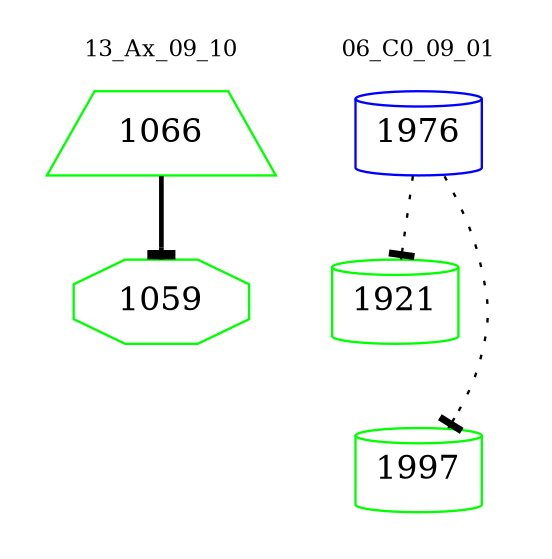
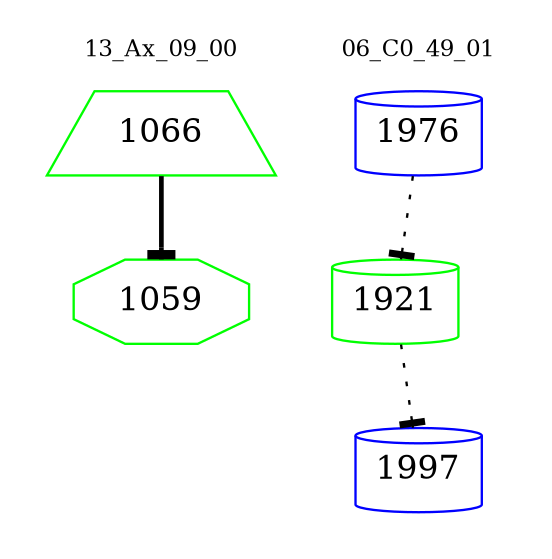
cluster "13_Ax_09_10": label "13_Ax_09_10" -> "13_Ax_09_00"
cluster "06_C0_09_01": label "06_C0_09_01" -> "06_C0_49_01"
edge "1976" -> "1997": now "1921" -> "1997"
node "1997": color green -> blue
